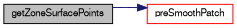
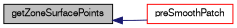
edge "getZoneSurfacePoints" -> "preSmoothPatch": reversed
